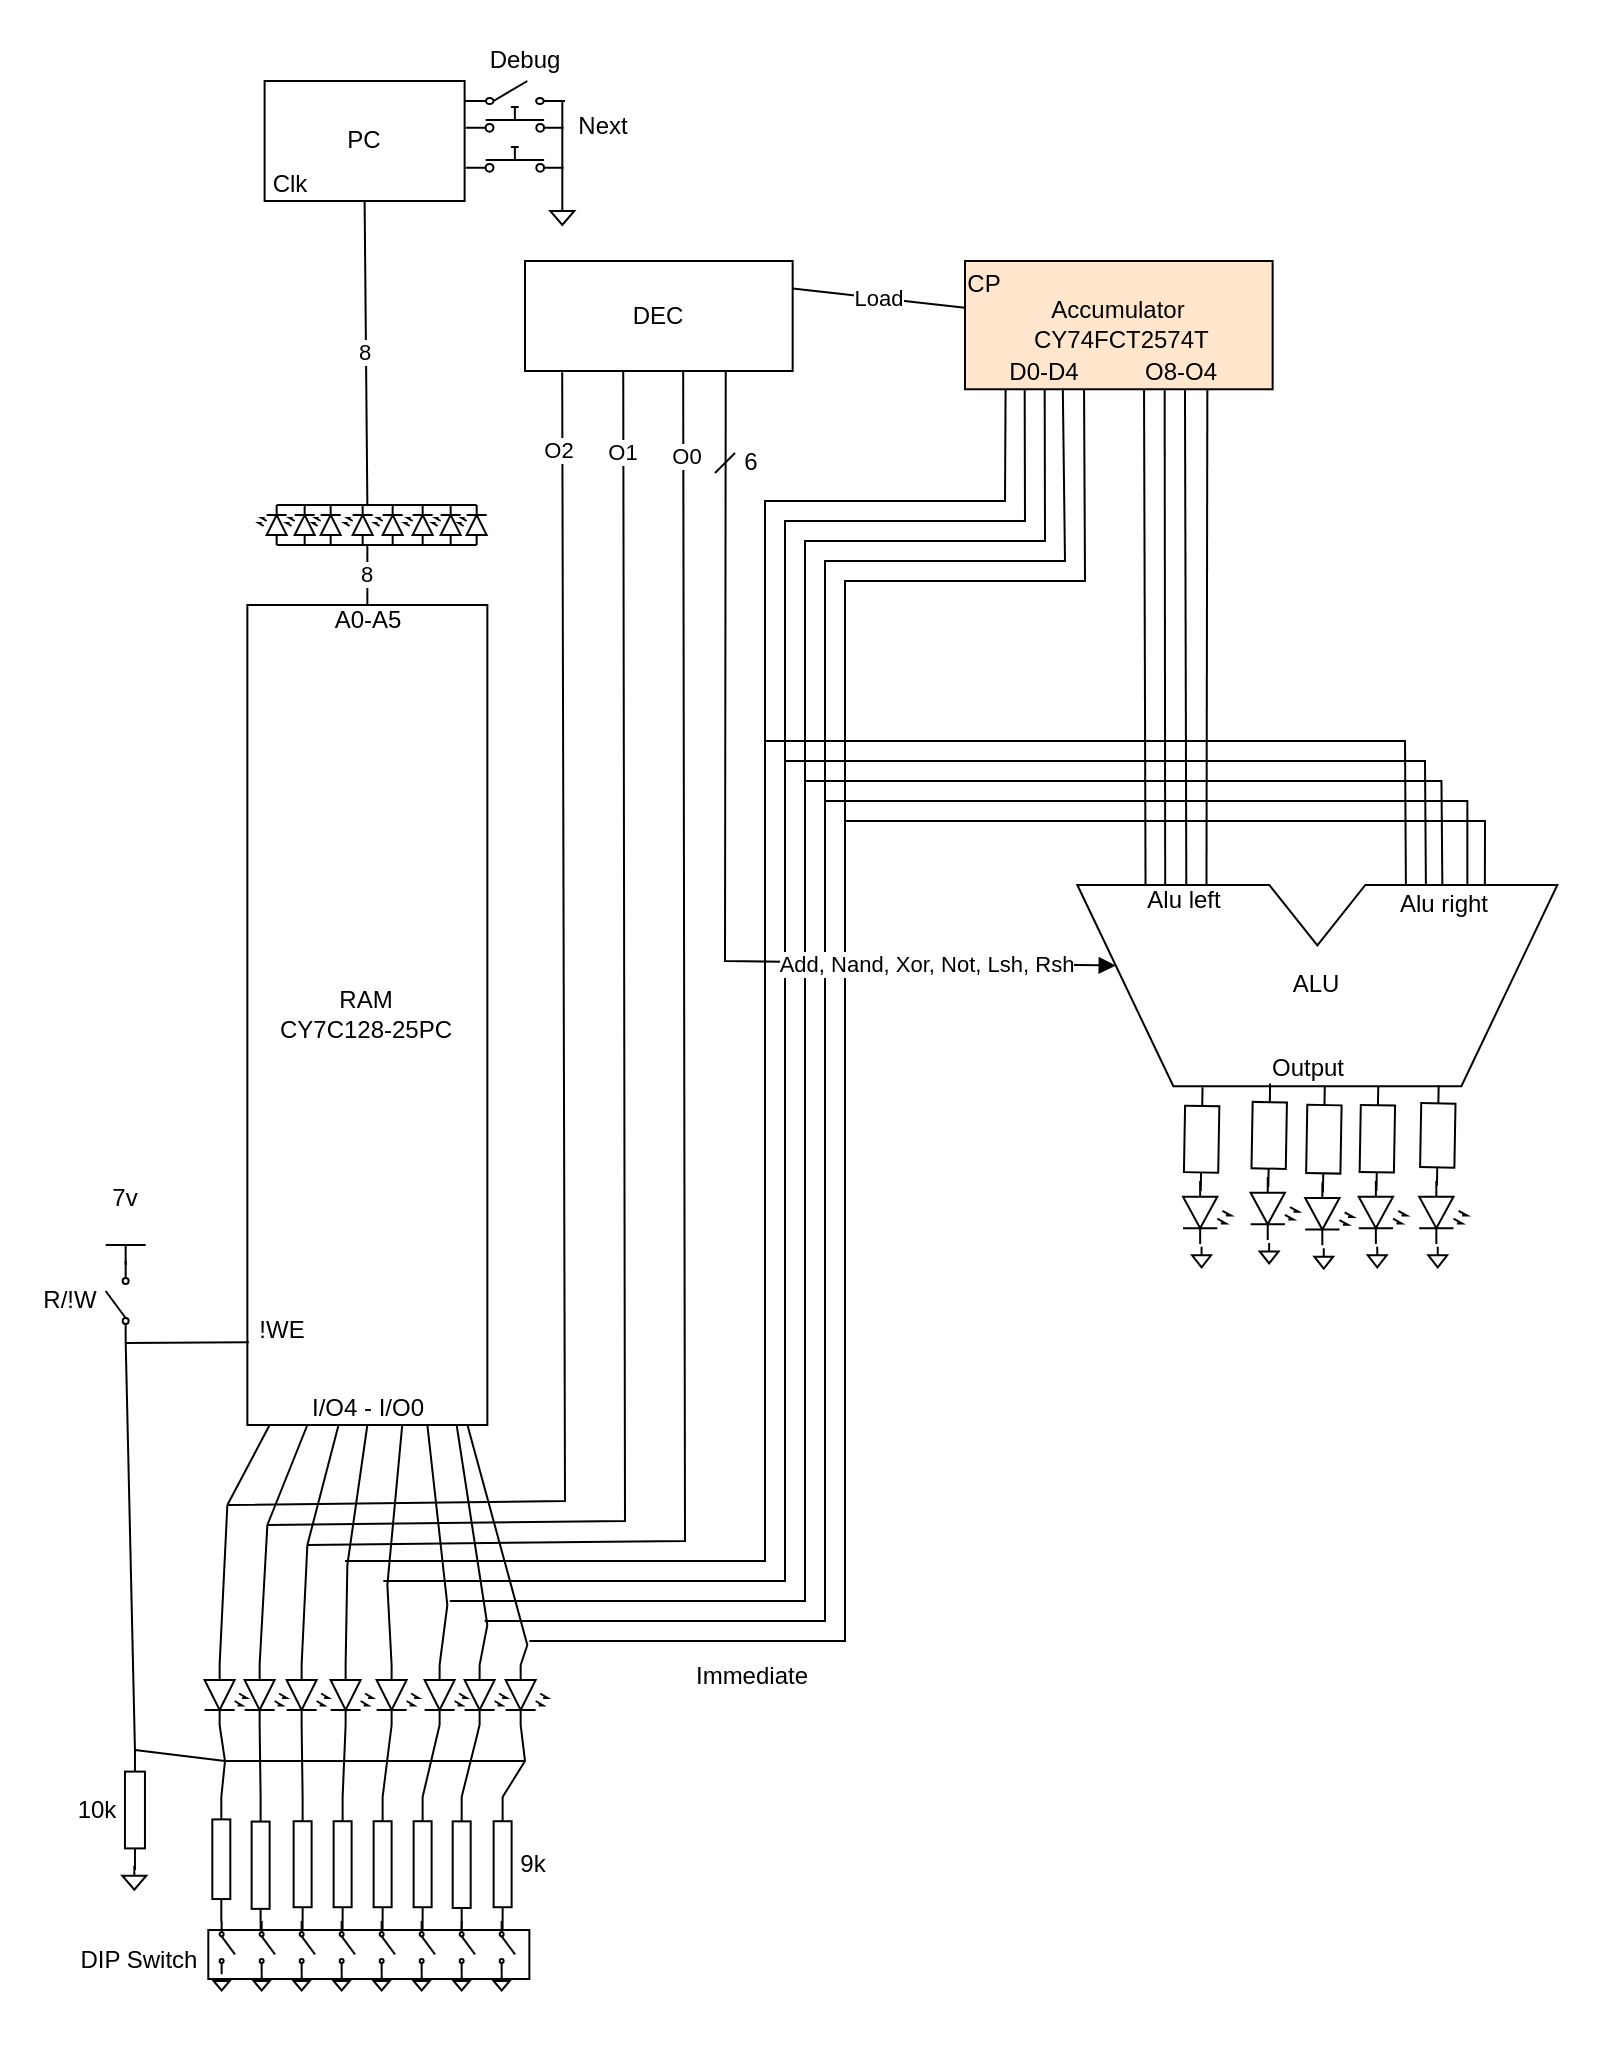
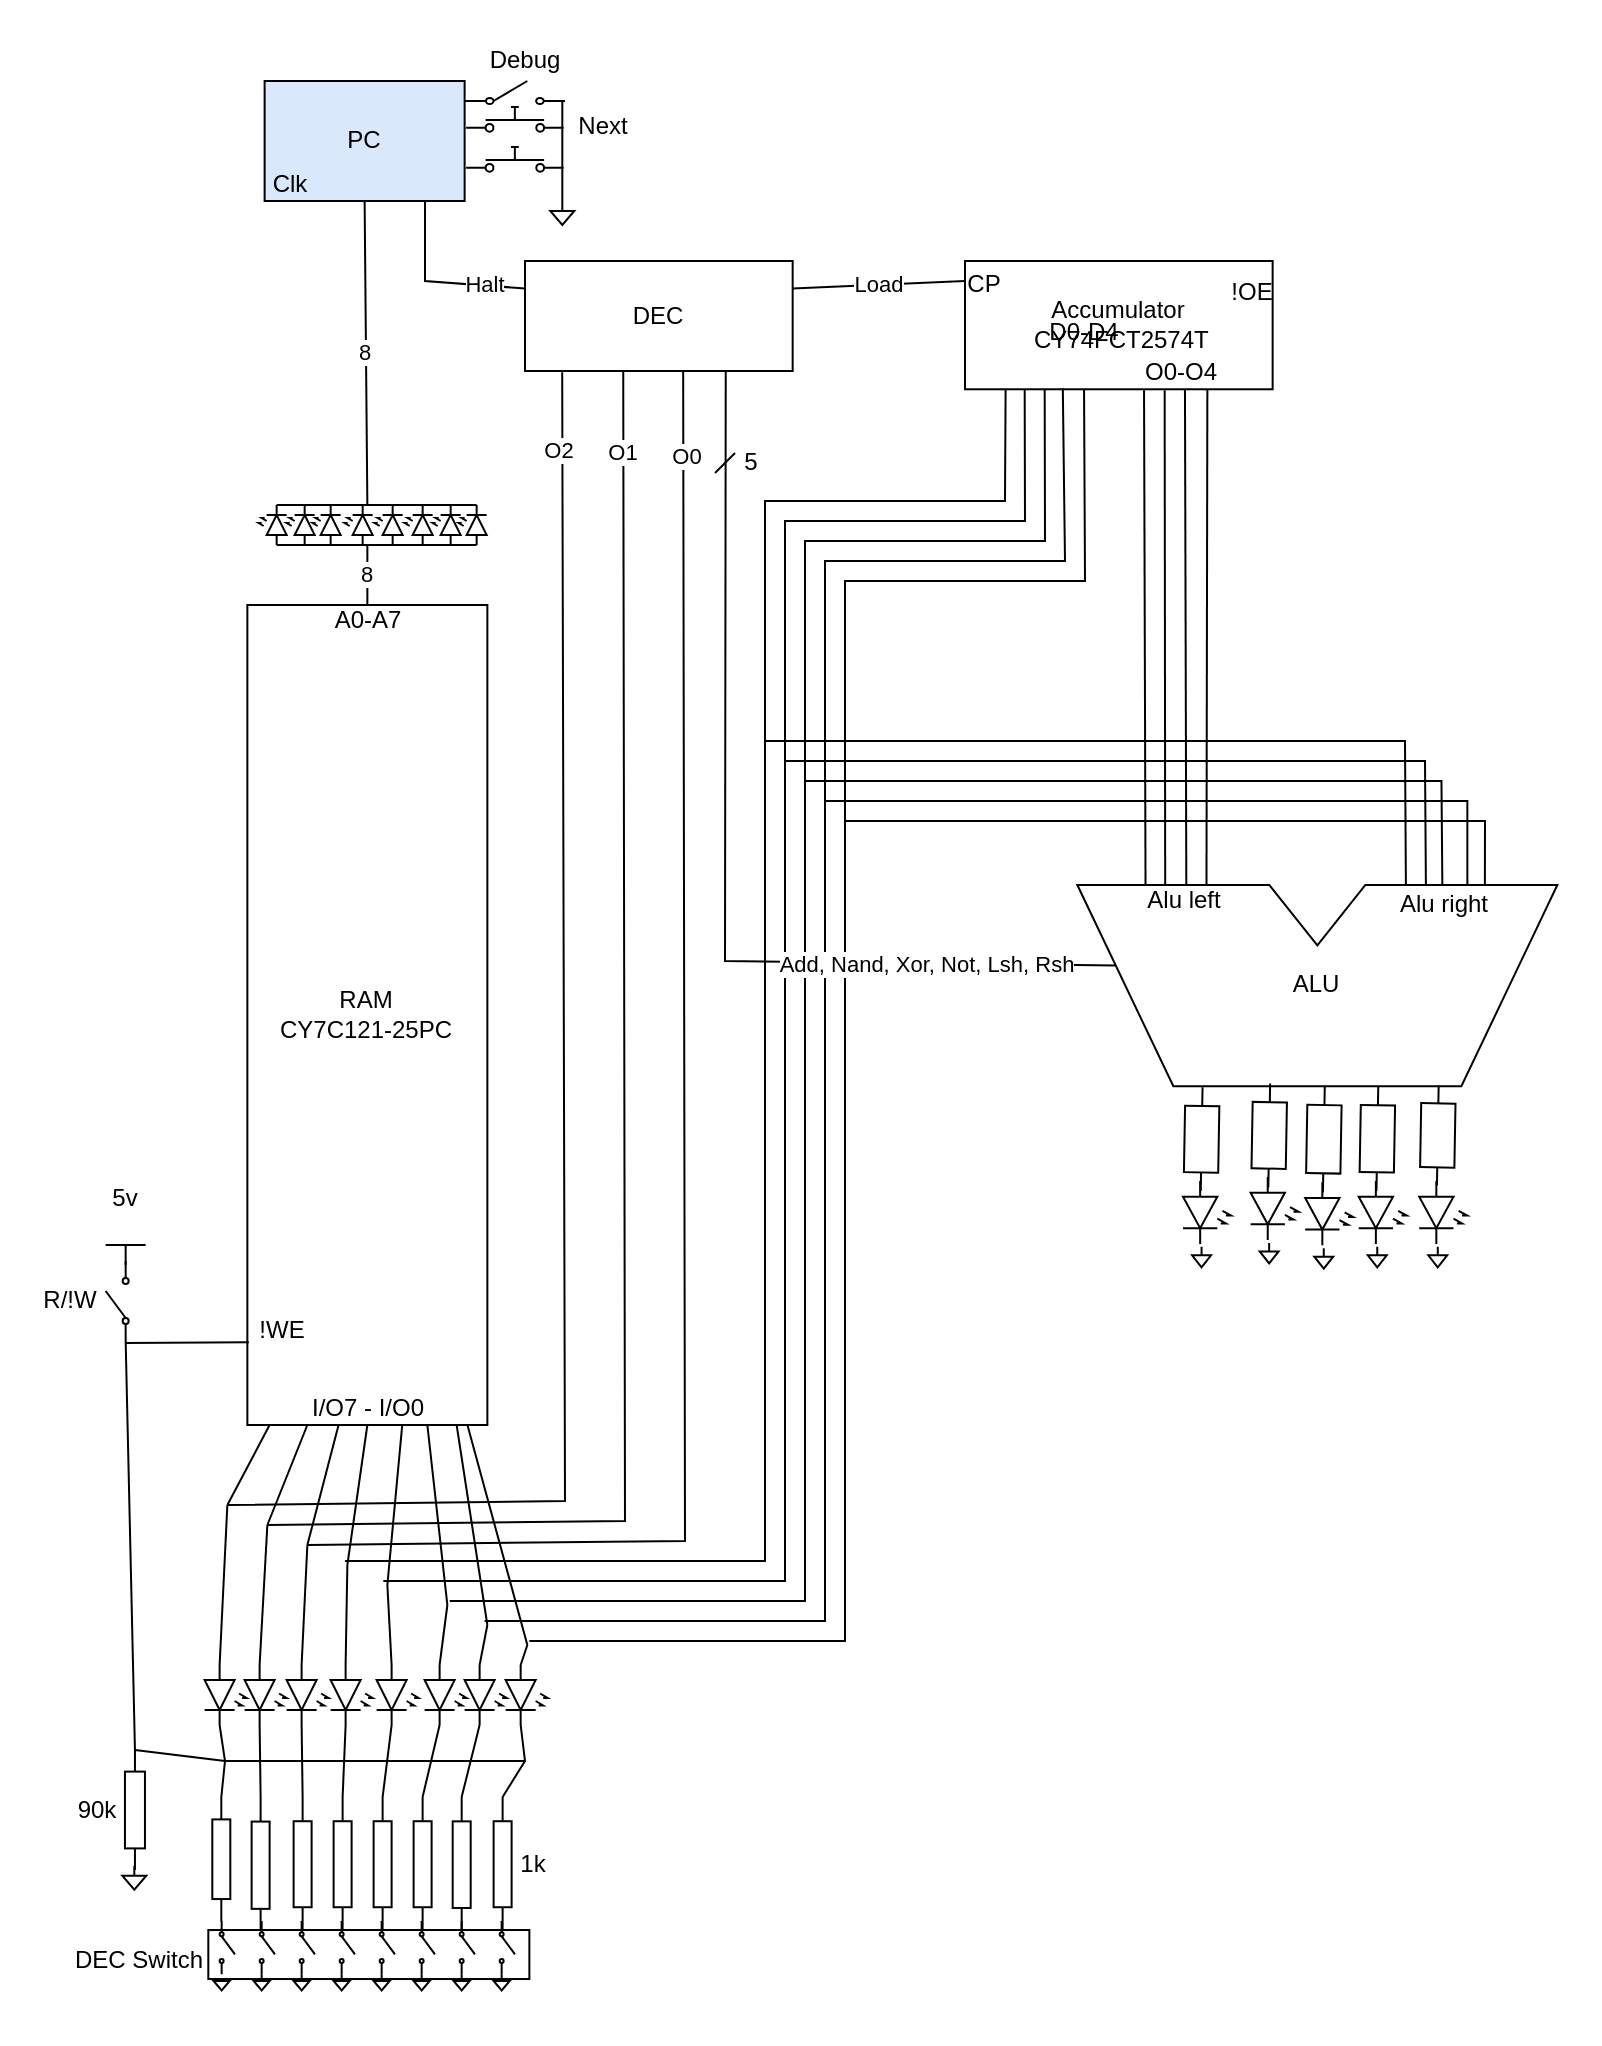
node "PC": fillcolor #ffffff -> #dae8fc
edge "PC" -- "DEC": added, label "Halt"
node "!OE": added
edge "DEC" -- "Accumulator CY74FCT2574T": now "DEC" -- "CP"
node "Accumulator CY74FCT2574T": fillcolor #ffe6cc -> #ffffff
node "D0-D4": moved (1045, 373) -> (1085, 333)
node "O8-O4": label "O8-O4" -> "O0-O4"
node "6": label "6" -> "5"
node "A0-A5": label "A0-A5" -> "A0-A7"
edge "DEC" -> "ALU": arrowhead block -> none
node "RAM CY7C128-25PC": label "RAM CY7C128-25PC" -> "RAM CY7C121-25PC"
node "Output": removed
node "7v": label "7v" -> "5v"
node "I/O4 - I/O0": label "I/O4 - I/O0" -> "I/O7 - I/O0"
node "Immediate": removed
node "10k": label "10k" -> "90k"
node "9k": label "9k" -> "1k"
node "DIP Switch": label "DIP Switch" -> "DEC Switch"
